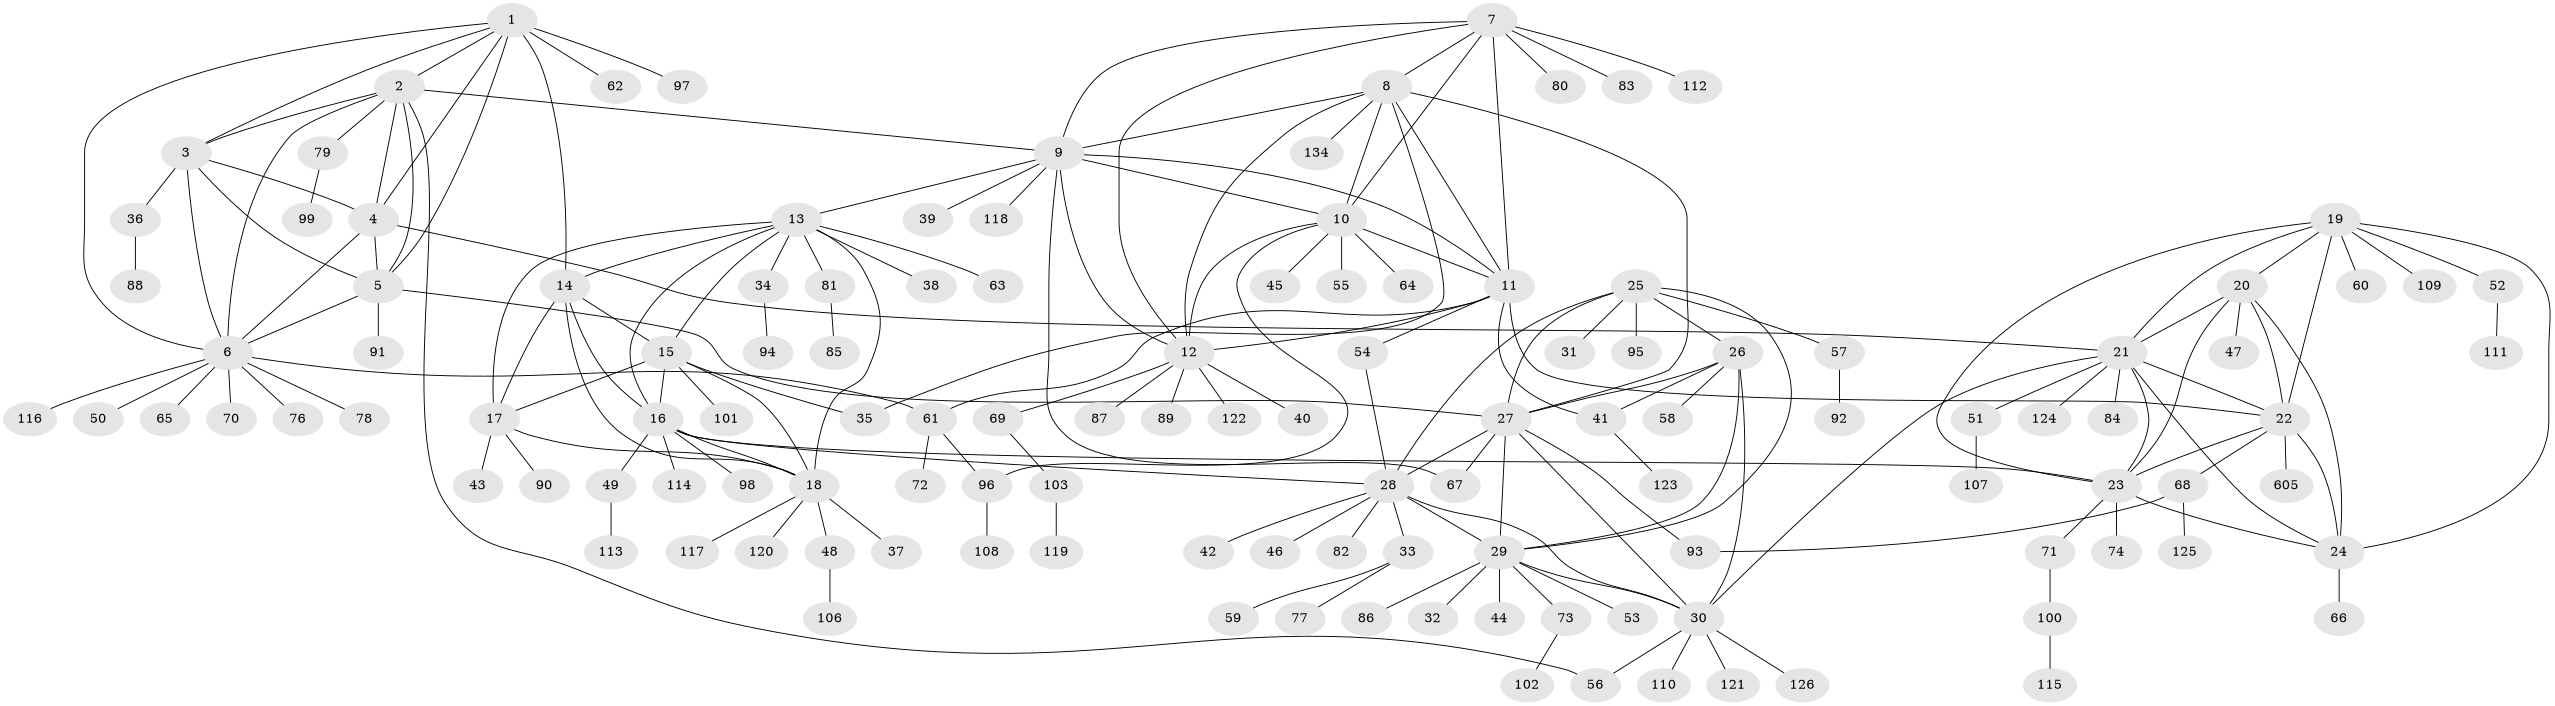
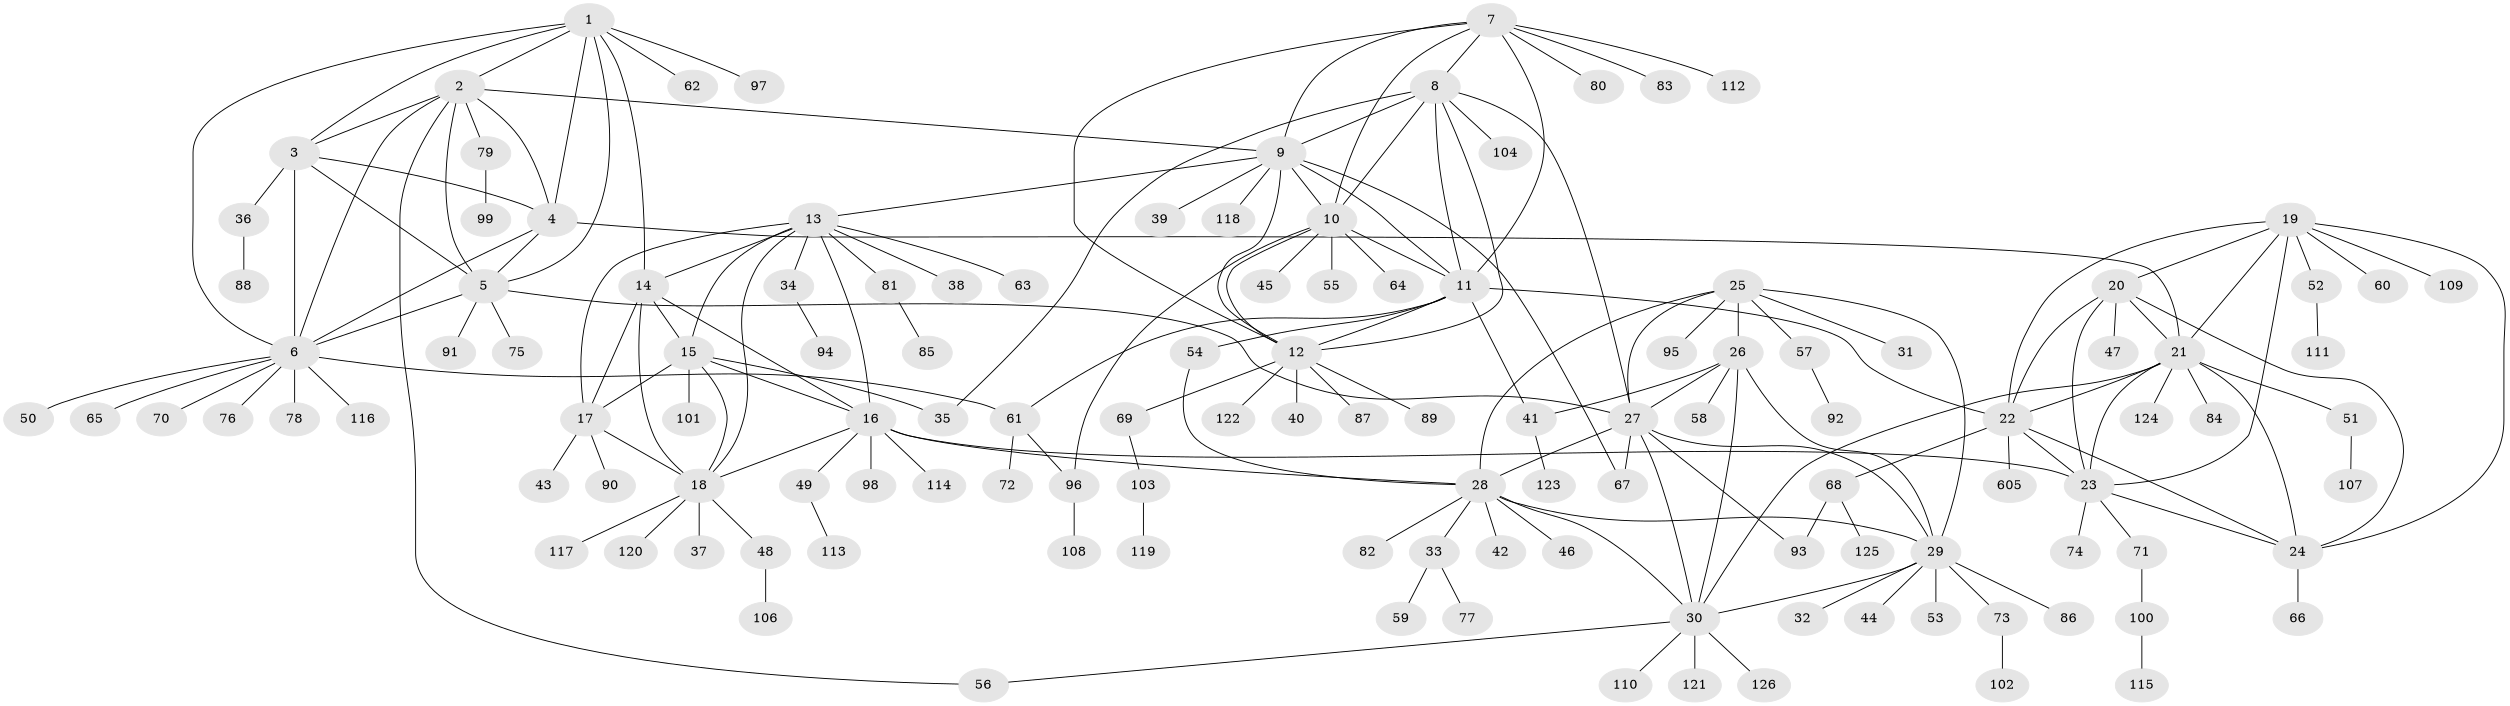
node "134": label "134" -> "104"
node "75": added
